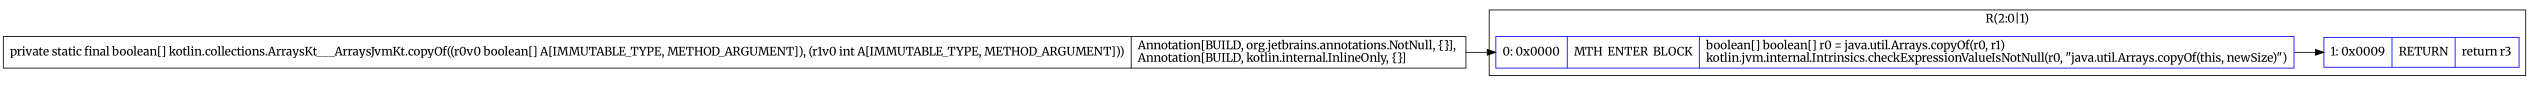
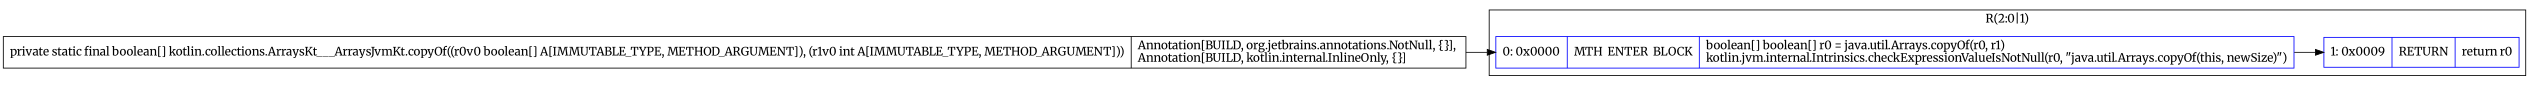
node "1: 0x0009": text "return r3" -> "return r0"
